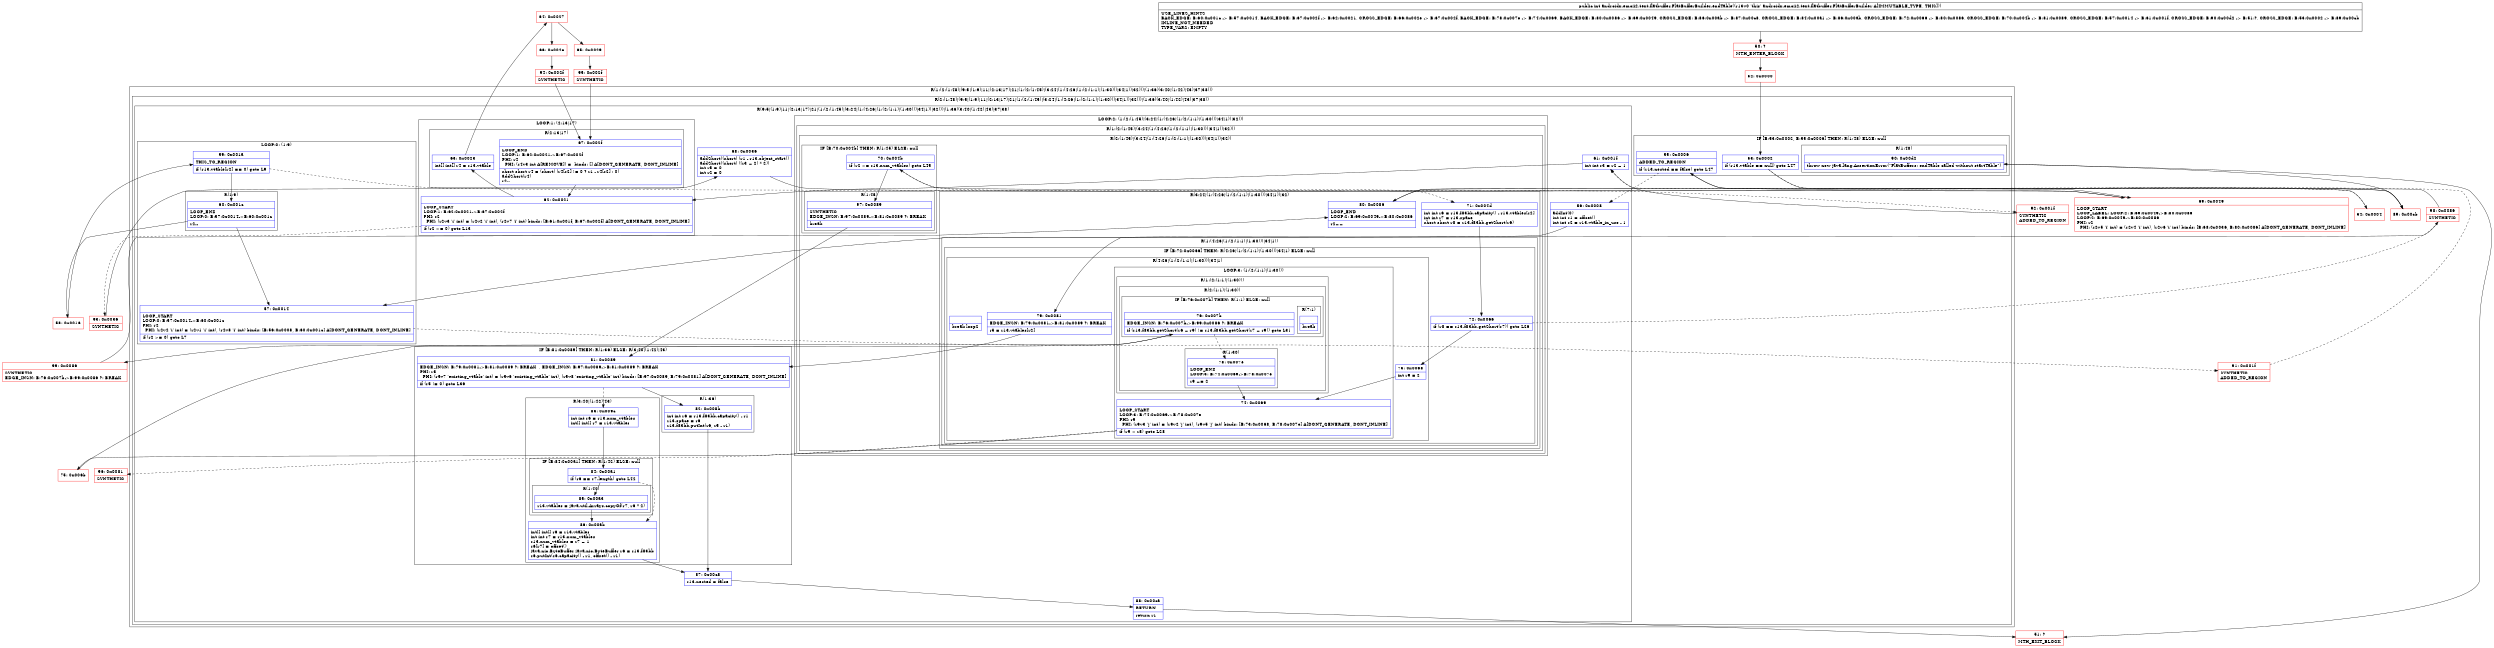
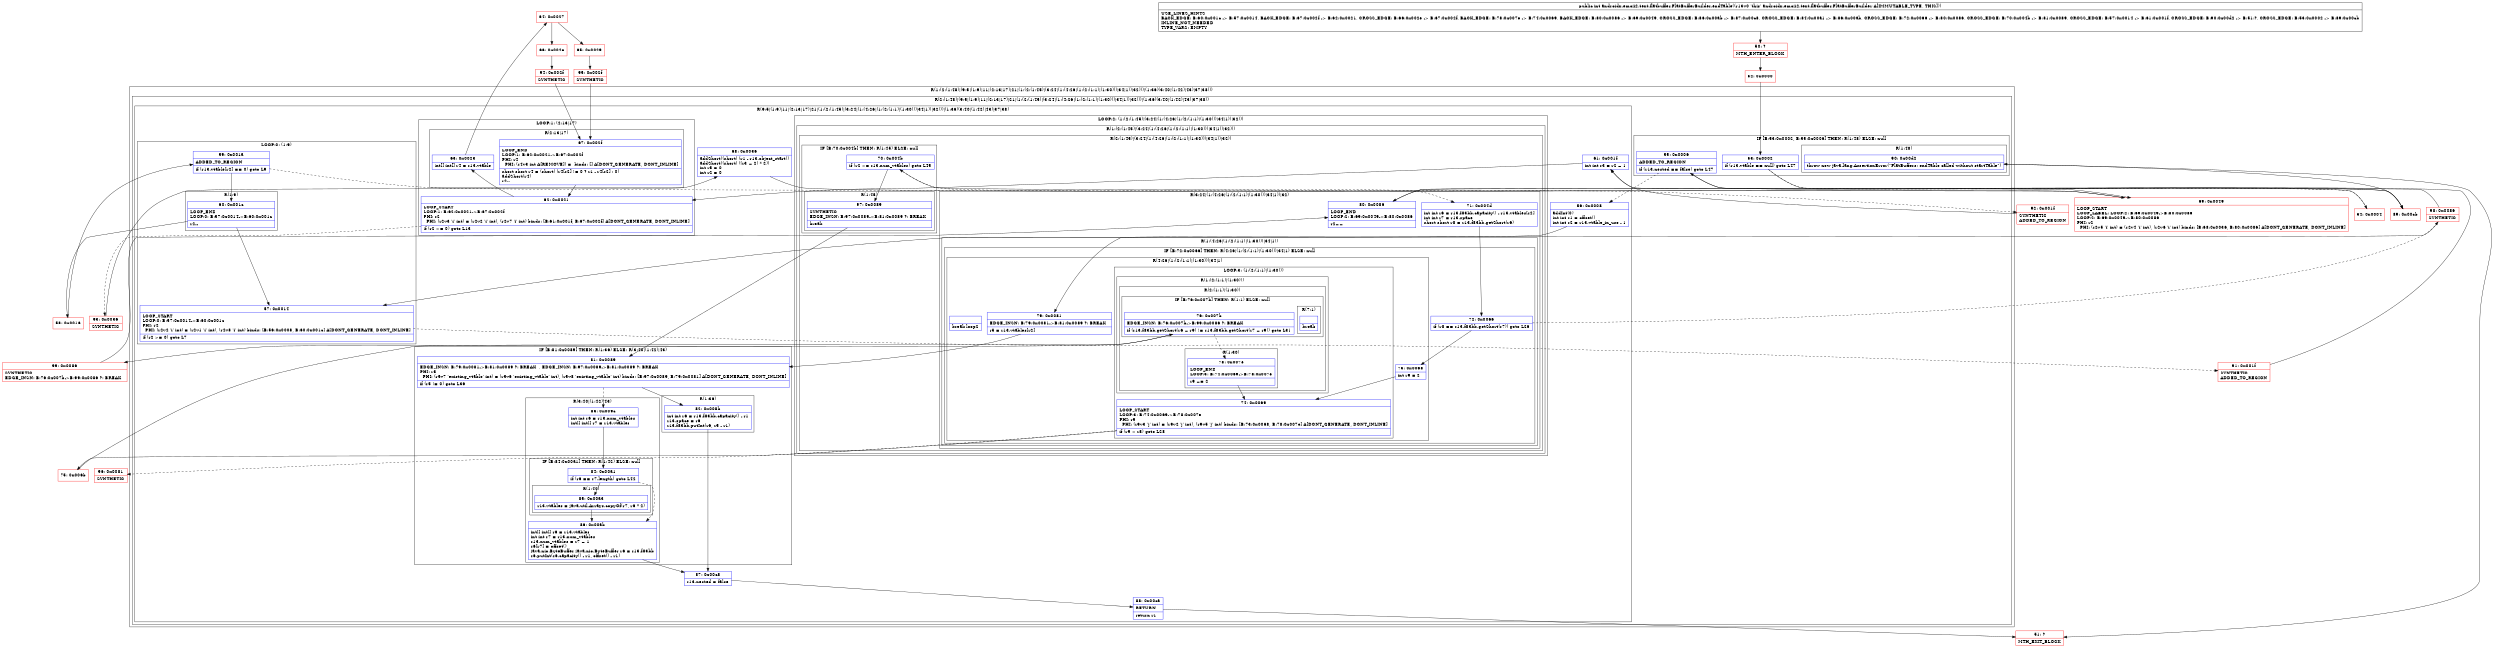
node "59: 0x001a": text "THIS_TO_REGION" -> "ADDED_TO_REGION"
edge "91: 0x001f" -> "61: 0x001f": style dashed -> solid
